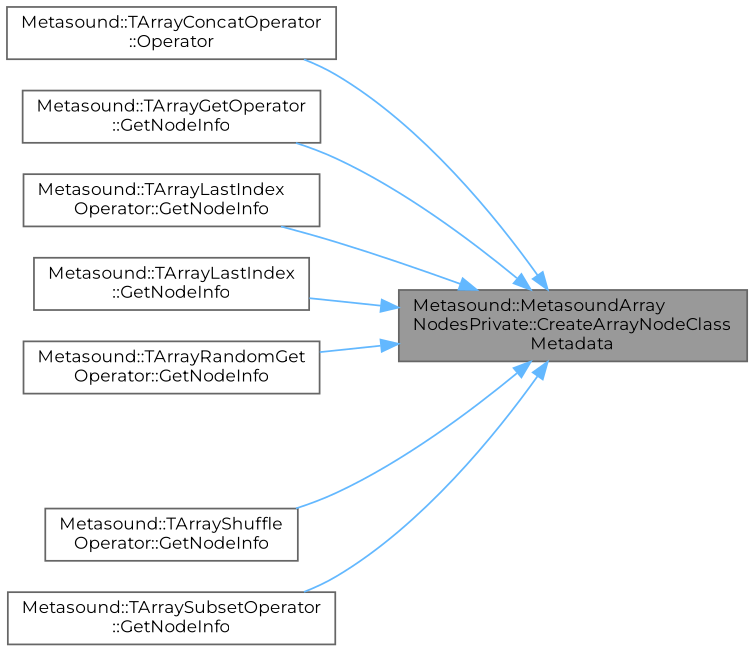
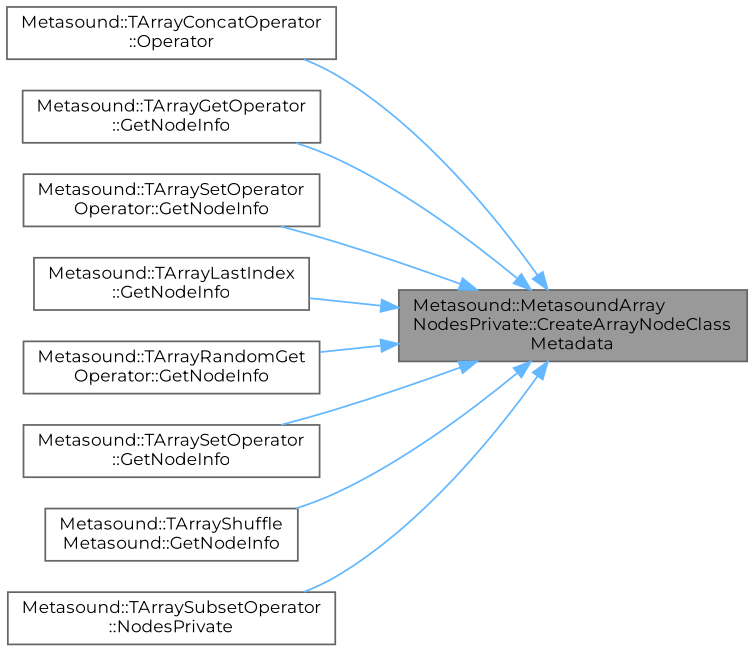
node "Metasound::TArrayLastIndex Operator::GetNodeInfo": label "Metasound::TArrayLastIndex Operator::GetNodeInfo" -> "Metasound::TArraySetOperator Operator::GetNodeInfo"
node "Metasound::TArraySetOperator ::GetNodeInfo": added
node "Metasound::TArrayShuffle Operator::GetNodeInfo": label "Metasound::TArrayShuffle Operator::GetNodeInfo" -> "Metasound::TArrayShuffle Metasound::GetNodeInfo"
node "Metasound::TArraySubsetOperator ::GetNodeInfo": label "Metasound::TArraySubsetOperator ::GetNodeInfo" -> "Metasound::TArraySubsetOperator ::NodesPrivate"
